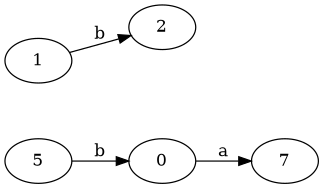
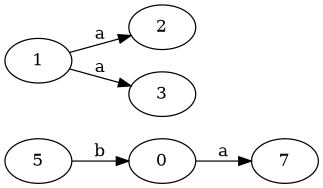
edge "1" -> "2": label "b" -> "a"
node "3": added
